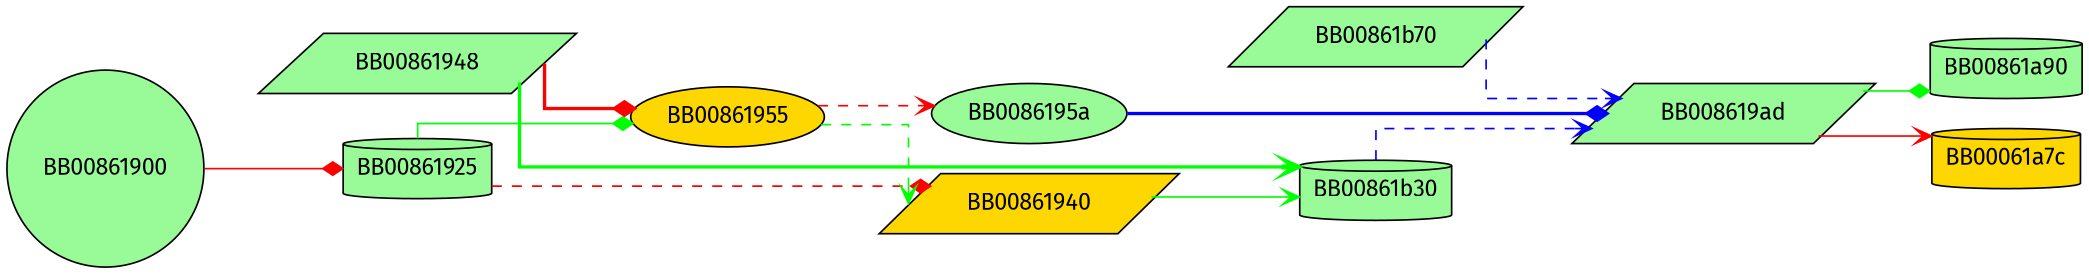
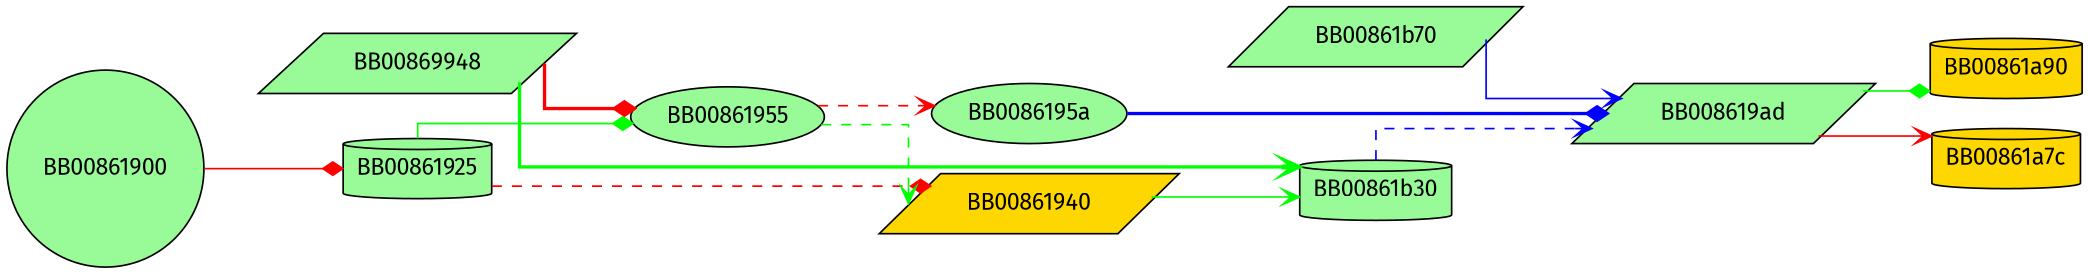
node "BB00861948": label "BB00861948" -> "BB00869948"
node "BB00861a90": fillcolor palegreen -> gold
edge "BB00861b70" -> "BB008619ad": style dashed -> solid
node "BB00861955": fillcolor gold -> palegreen
node "BB00061a7c": label "BB00061a7c" -> "BB00861a7c"
